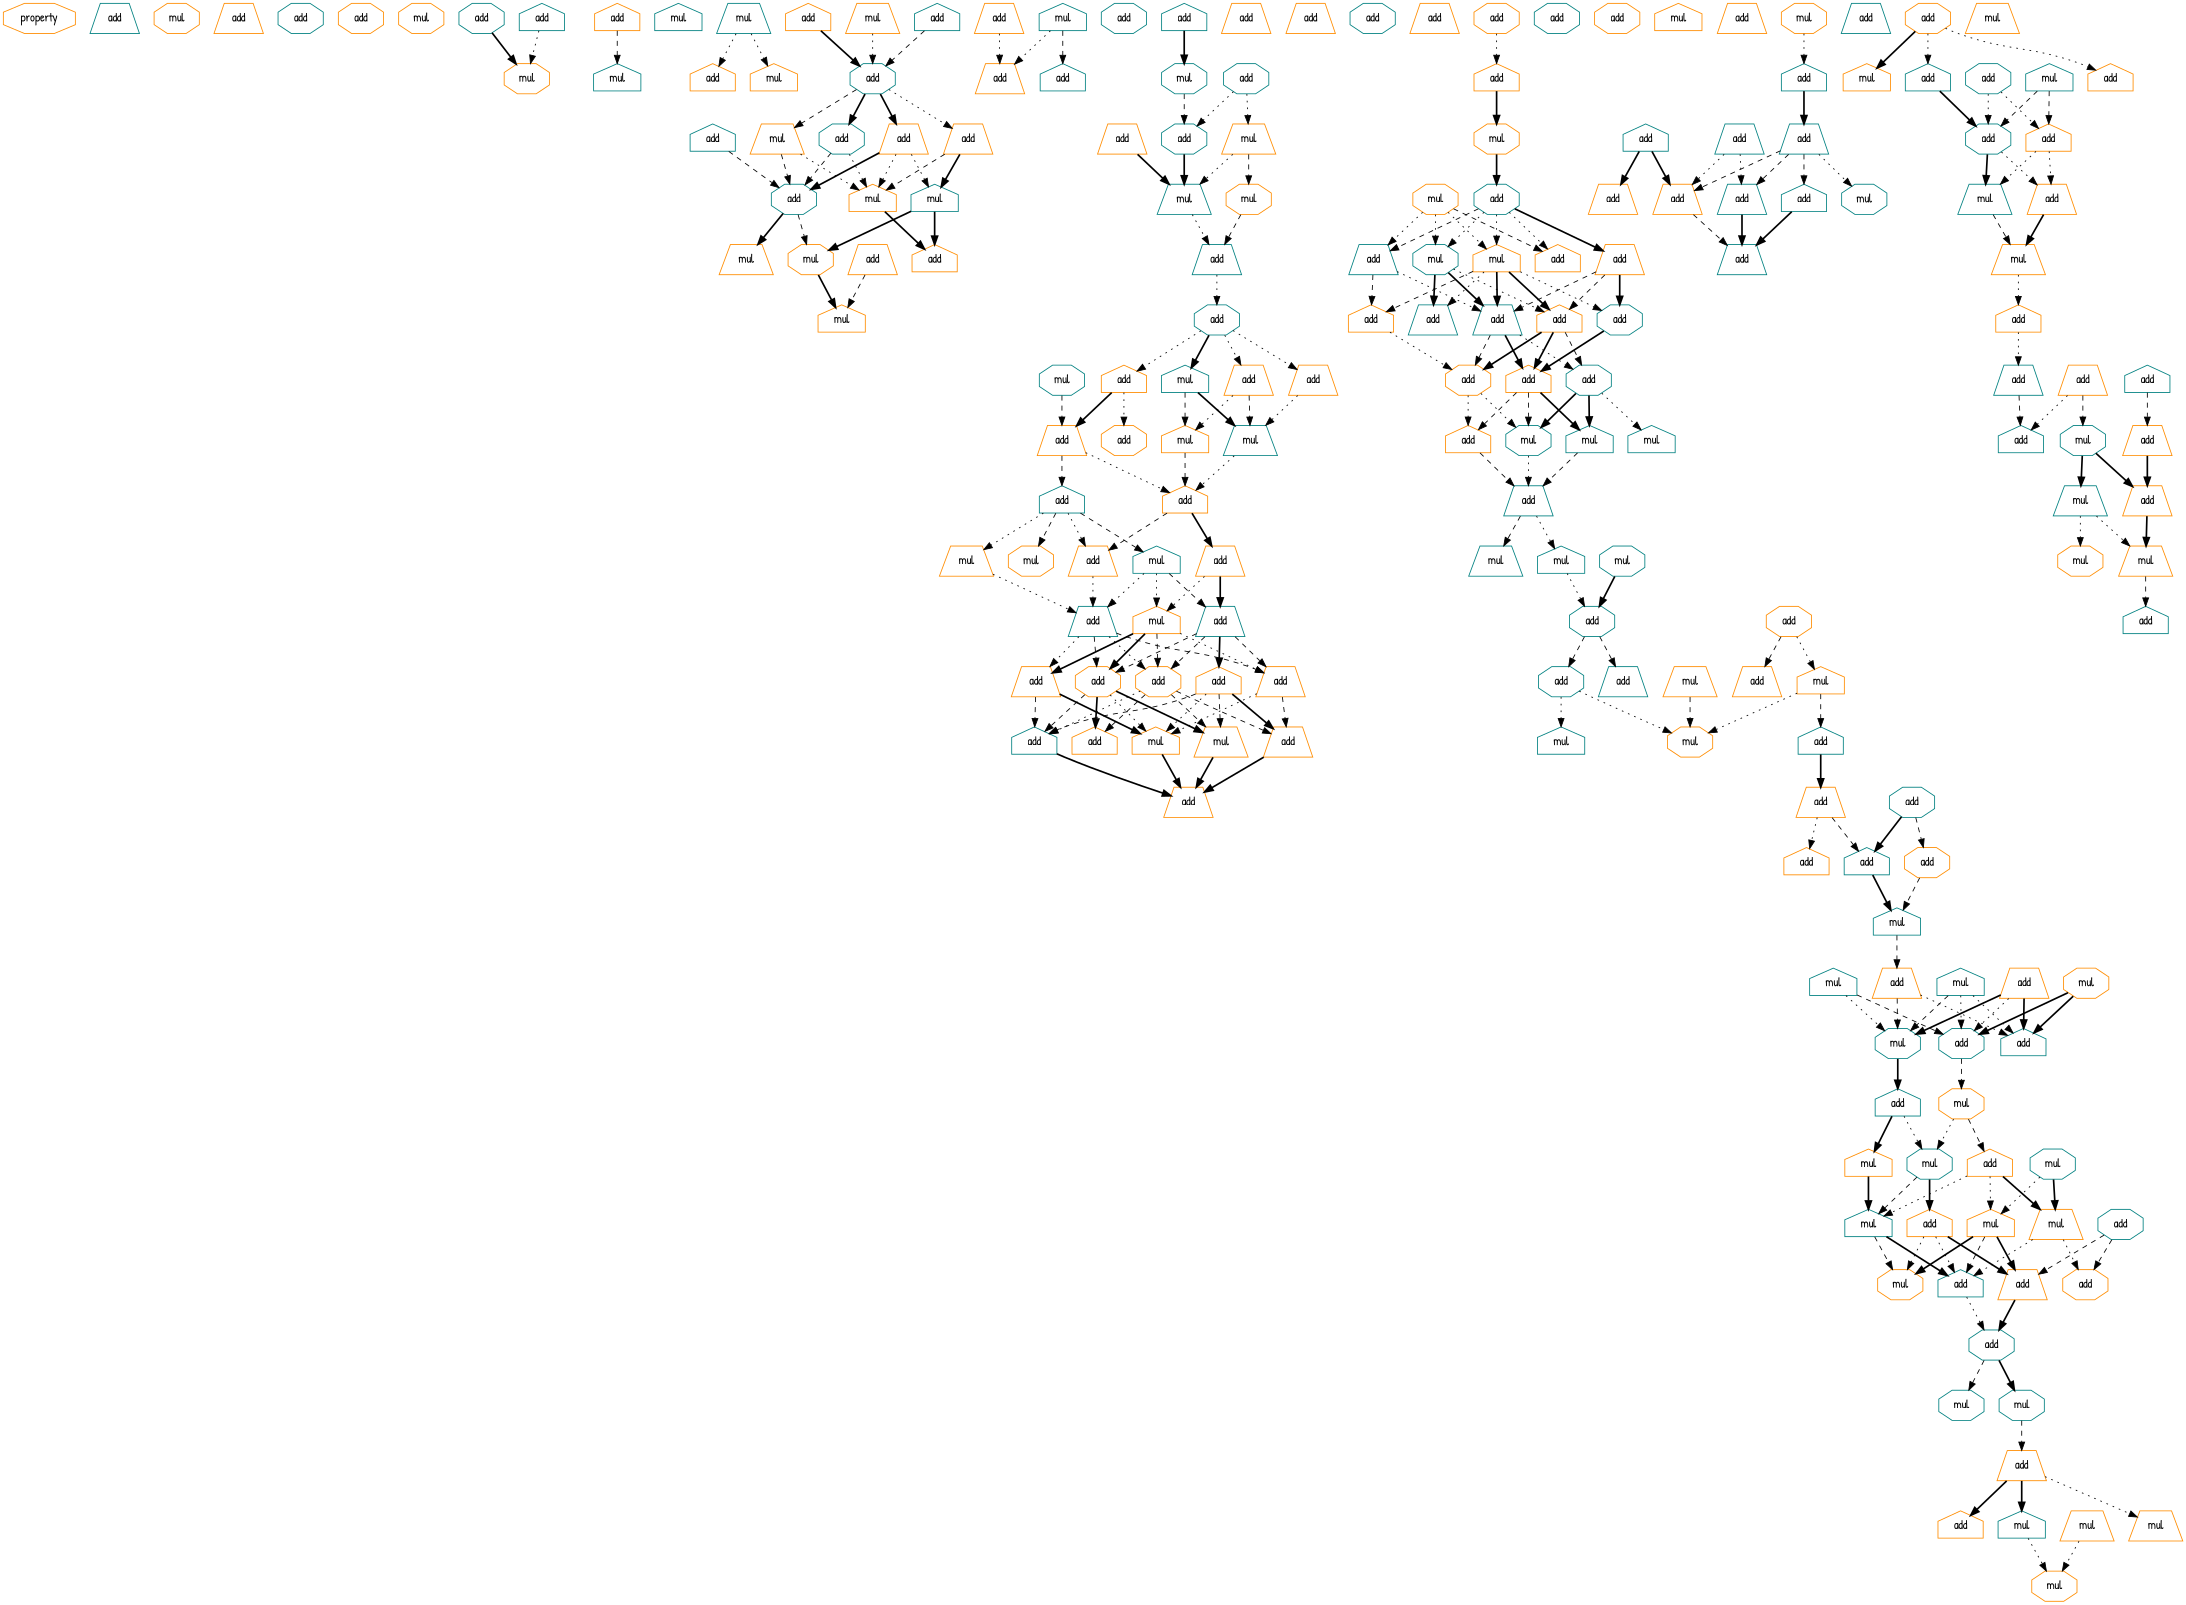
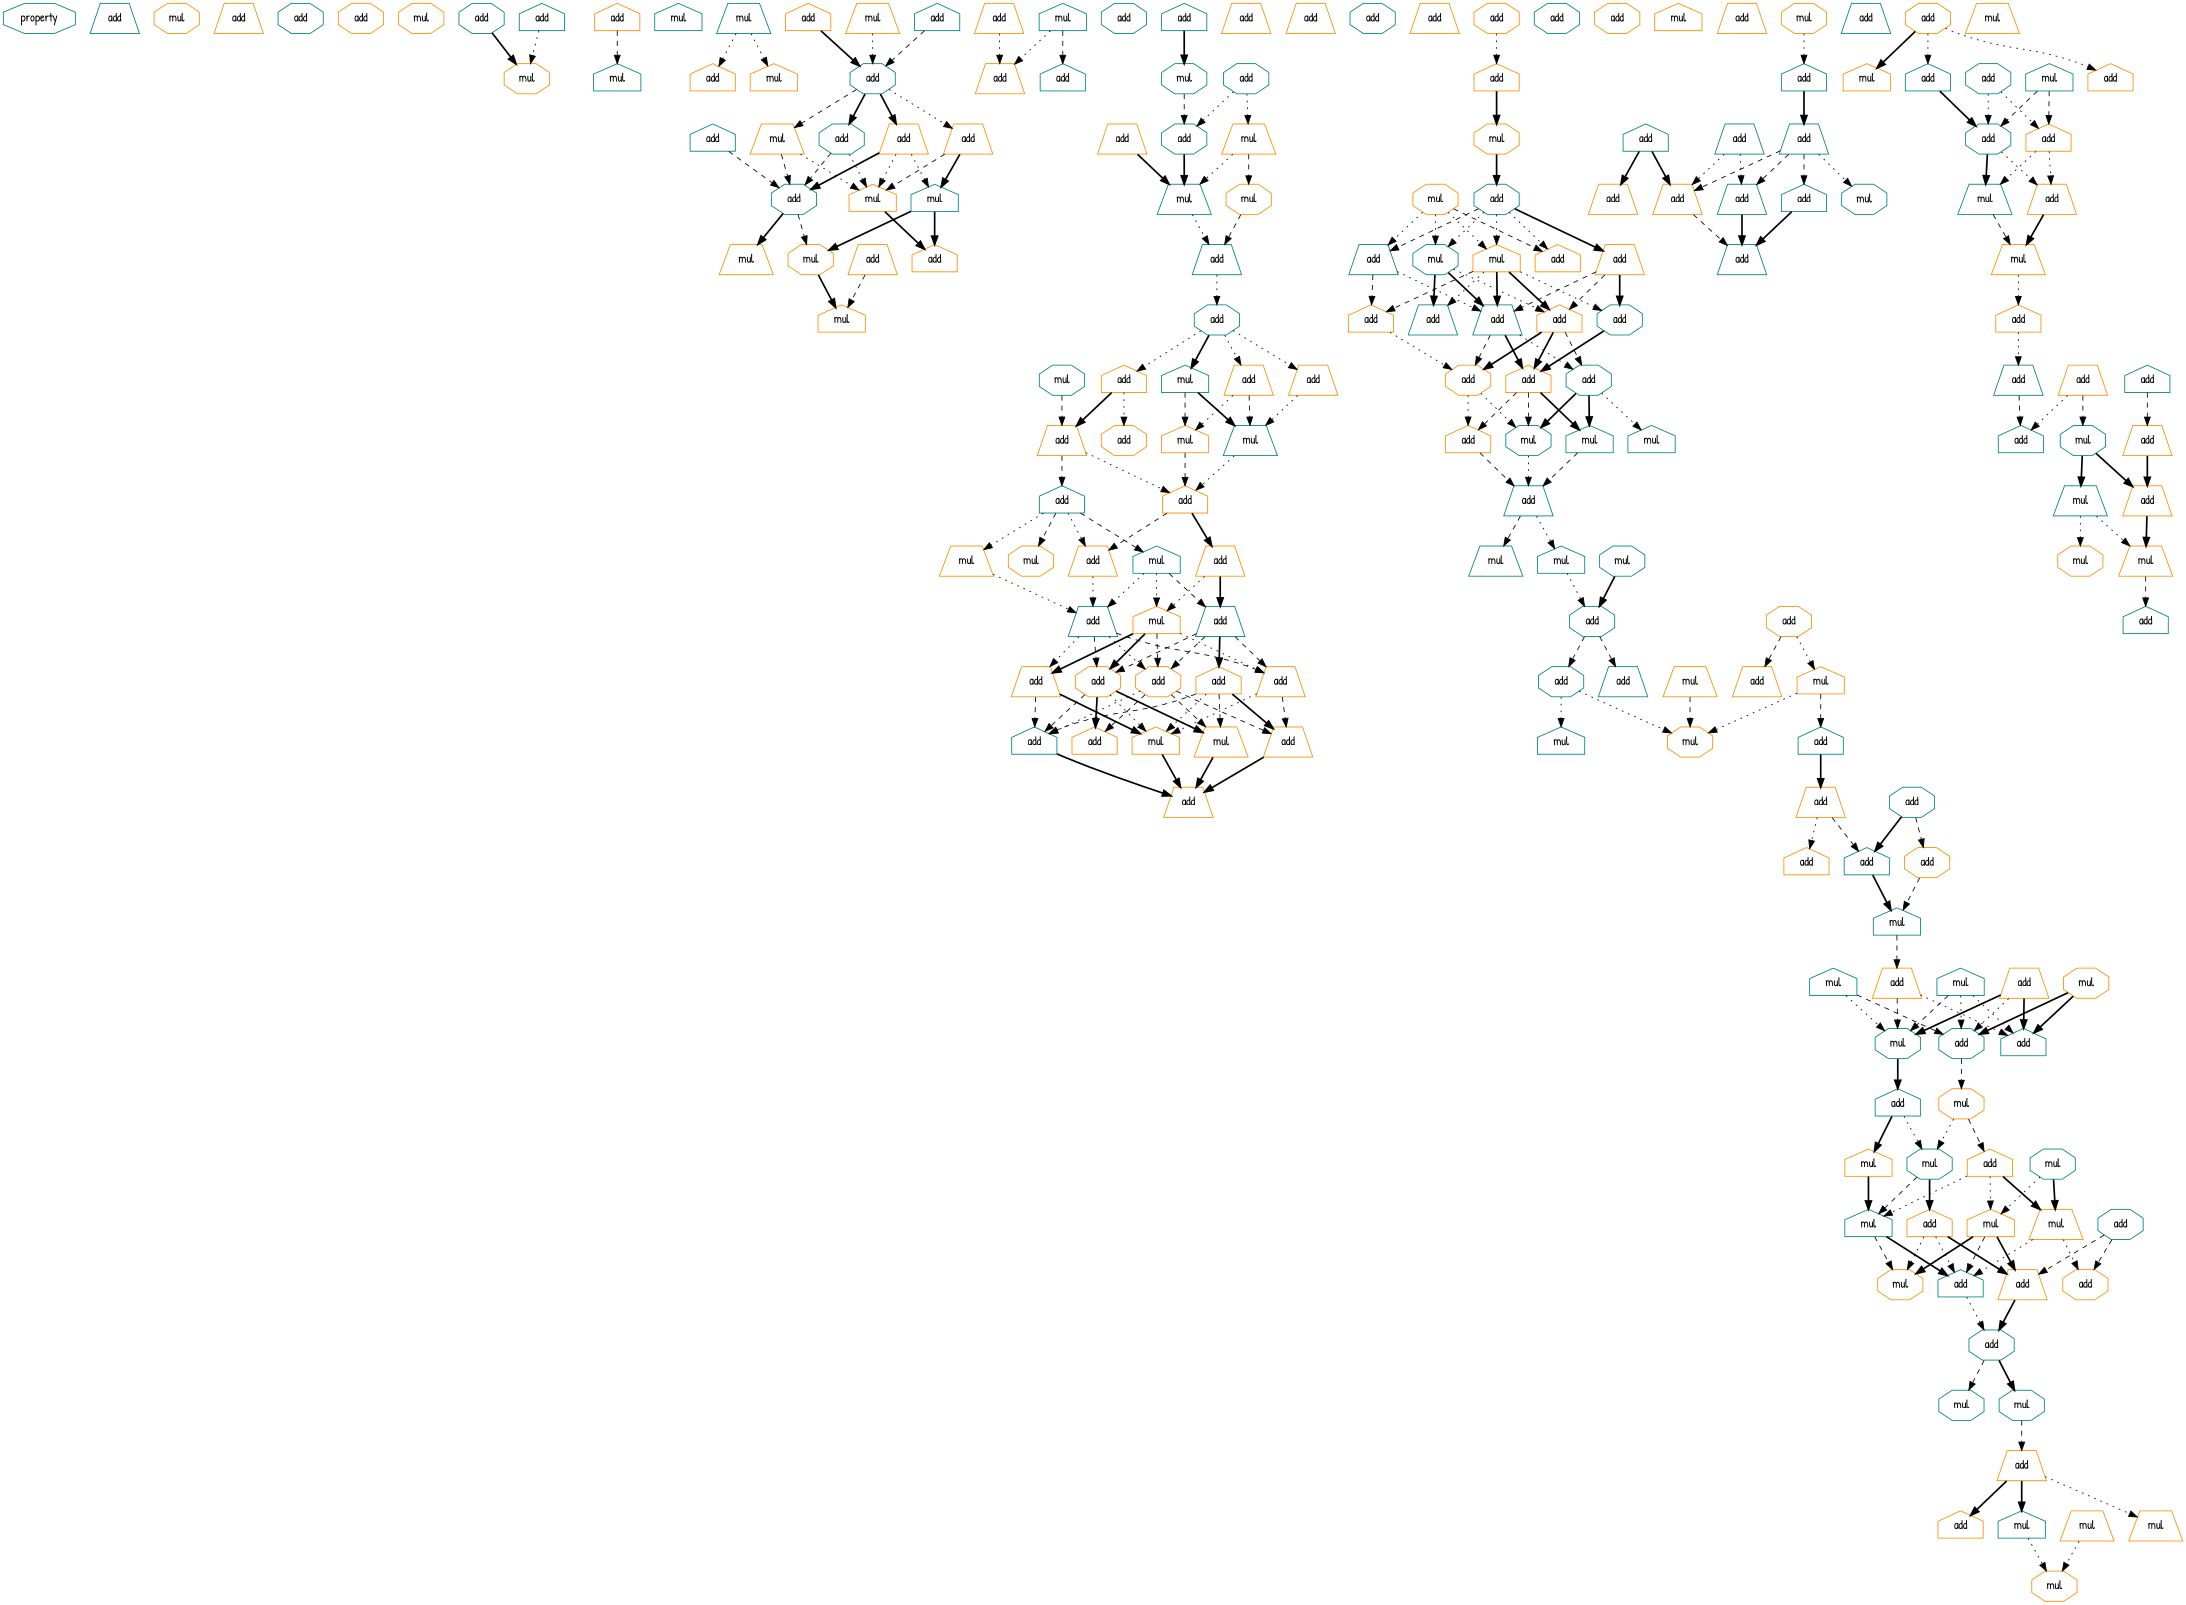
node "property": color darkorange -> teal
